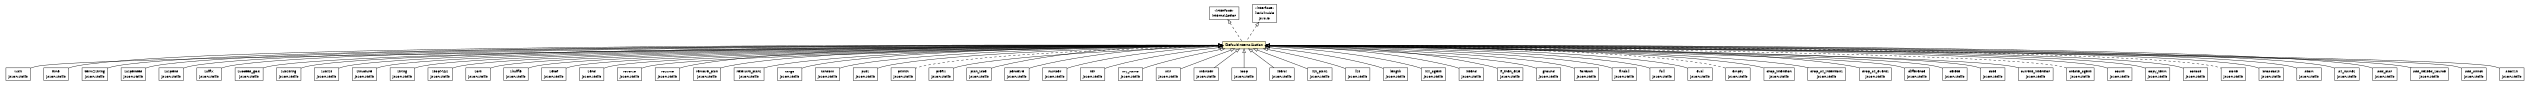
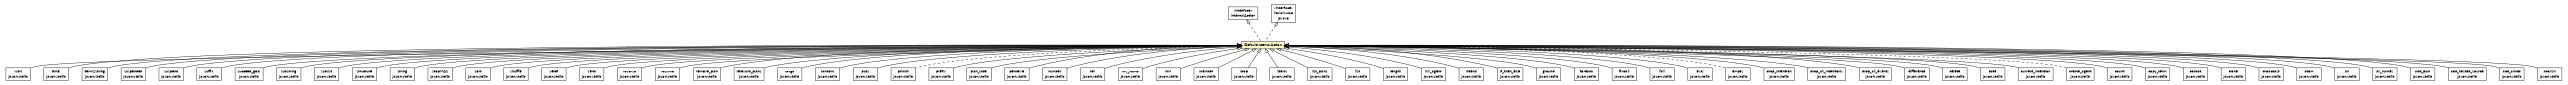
edge "clone" -> "DefaultInternalAction": style dashed -> solid
node "at": added
